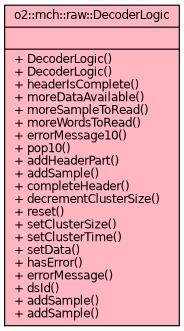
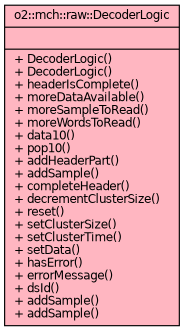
node "o2::mch::raw::DecoderLogic": text "+ errorMessage10()" -> "+ data10()"
